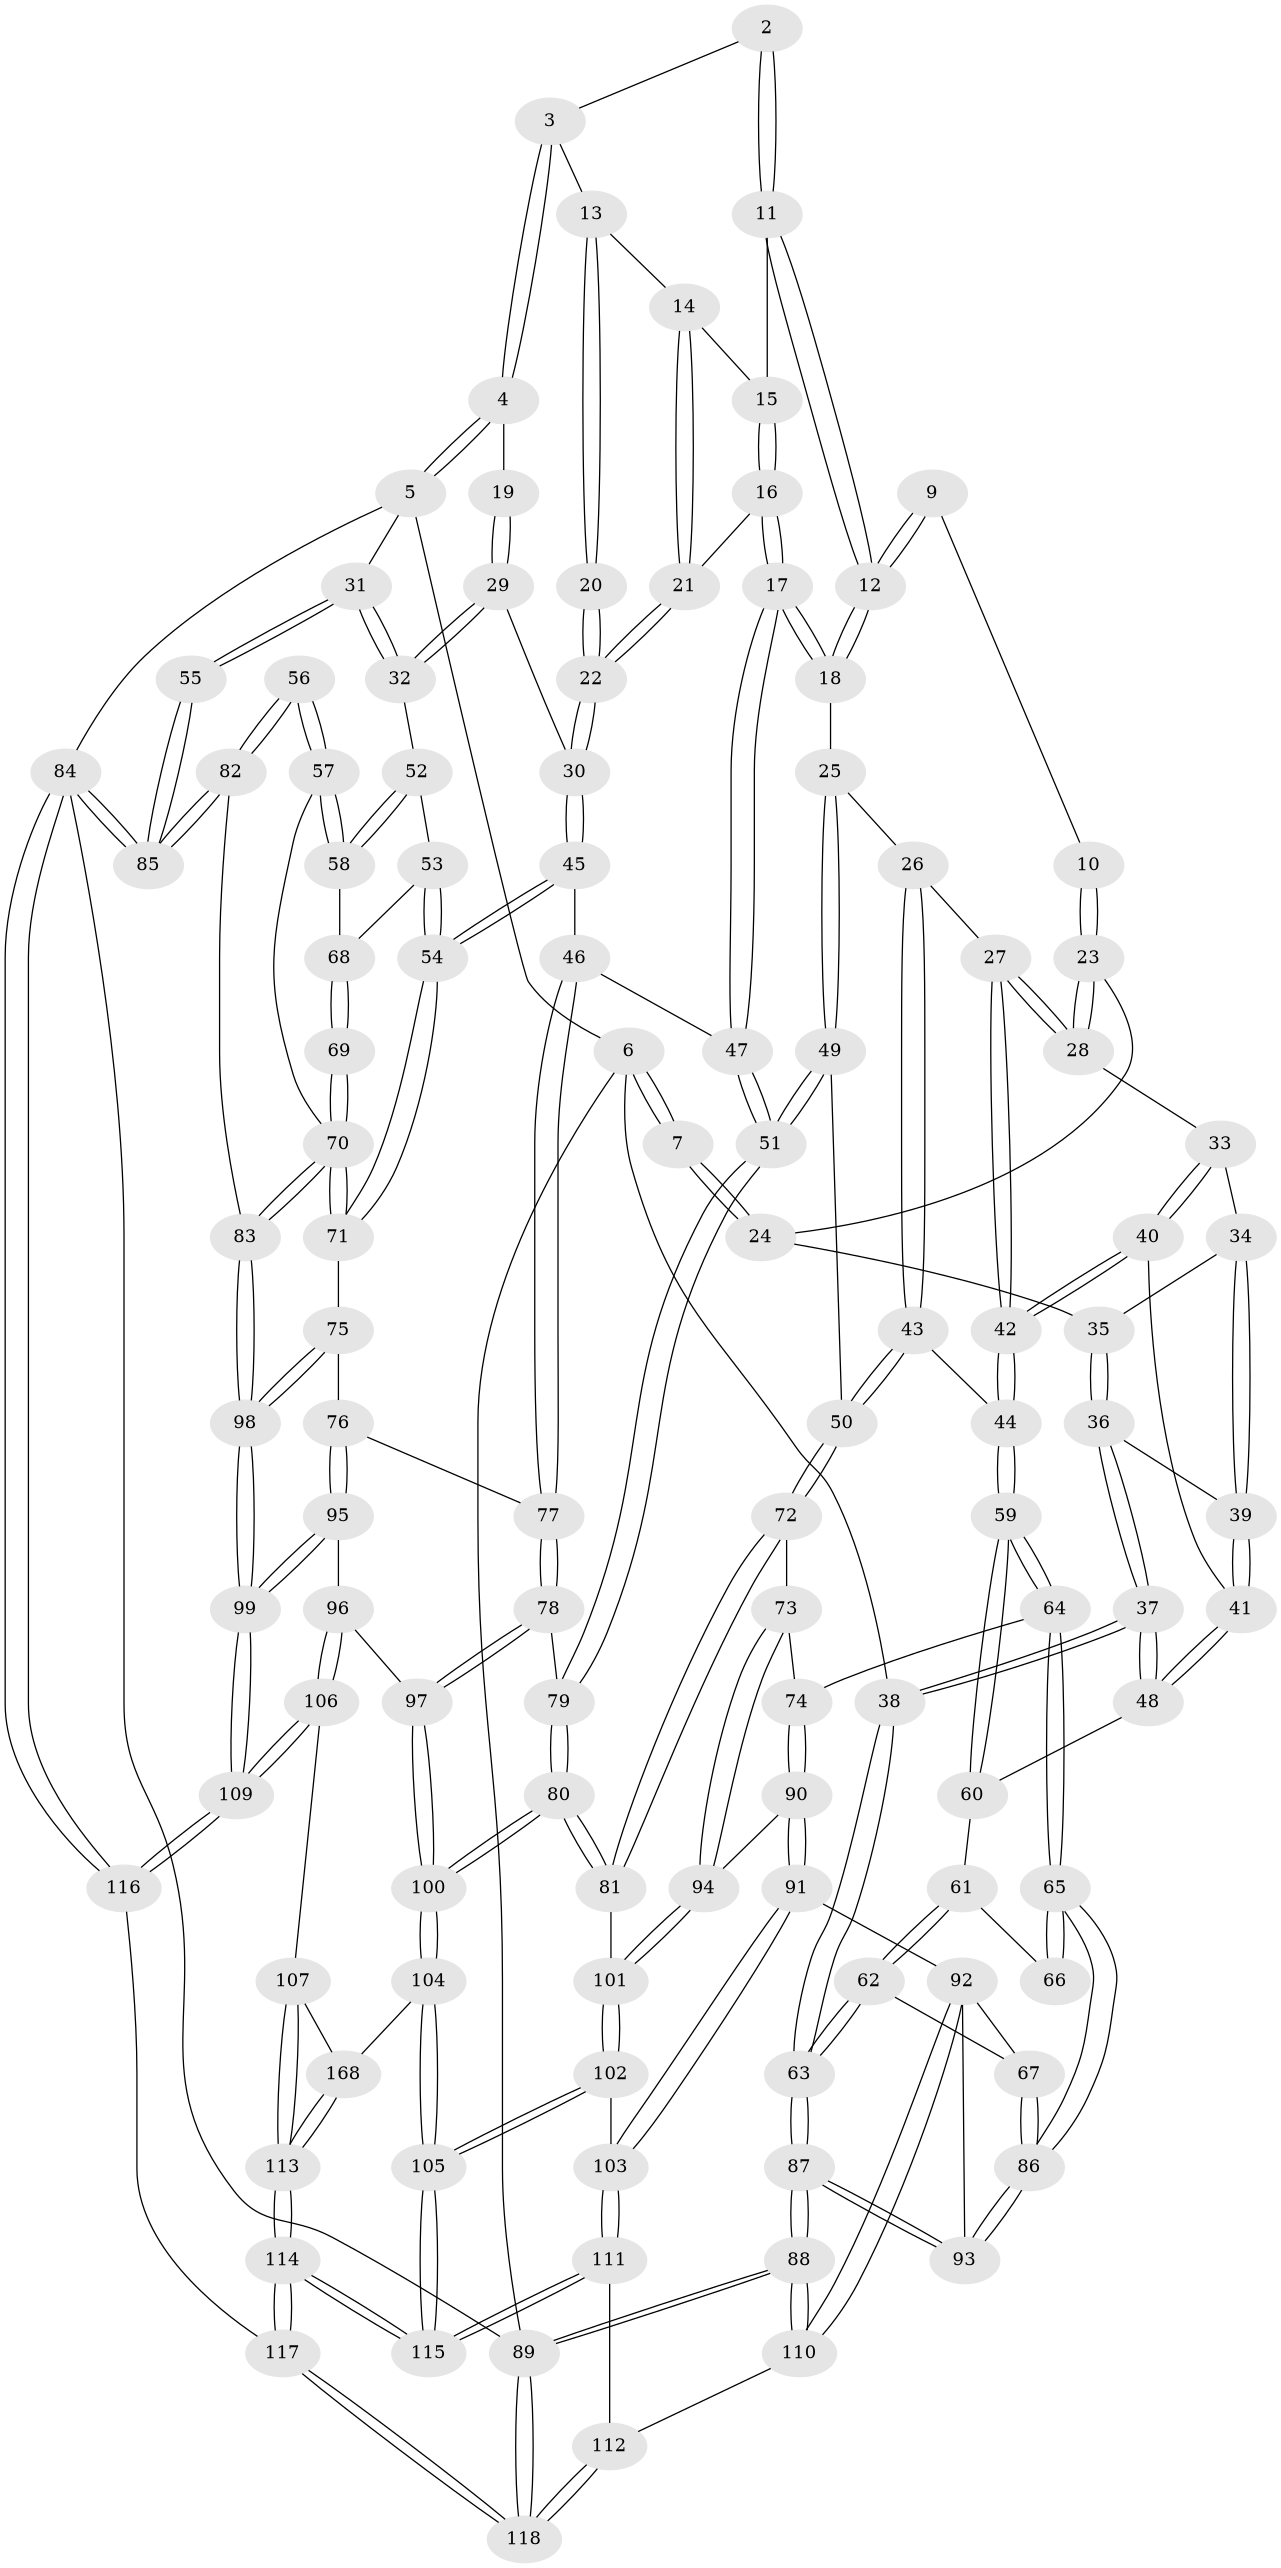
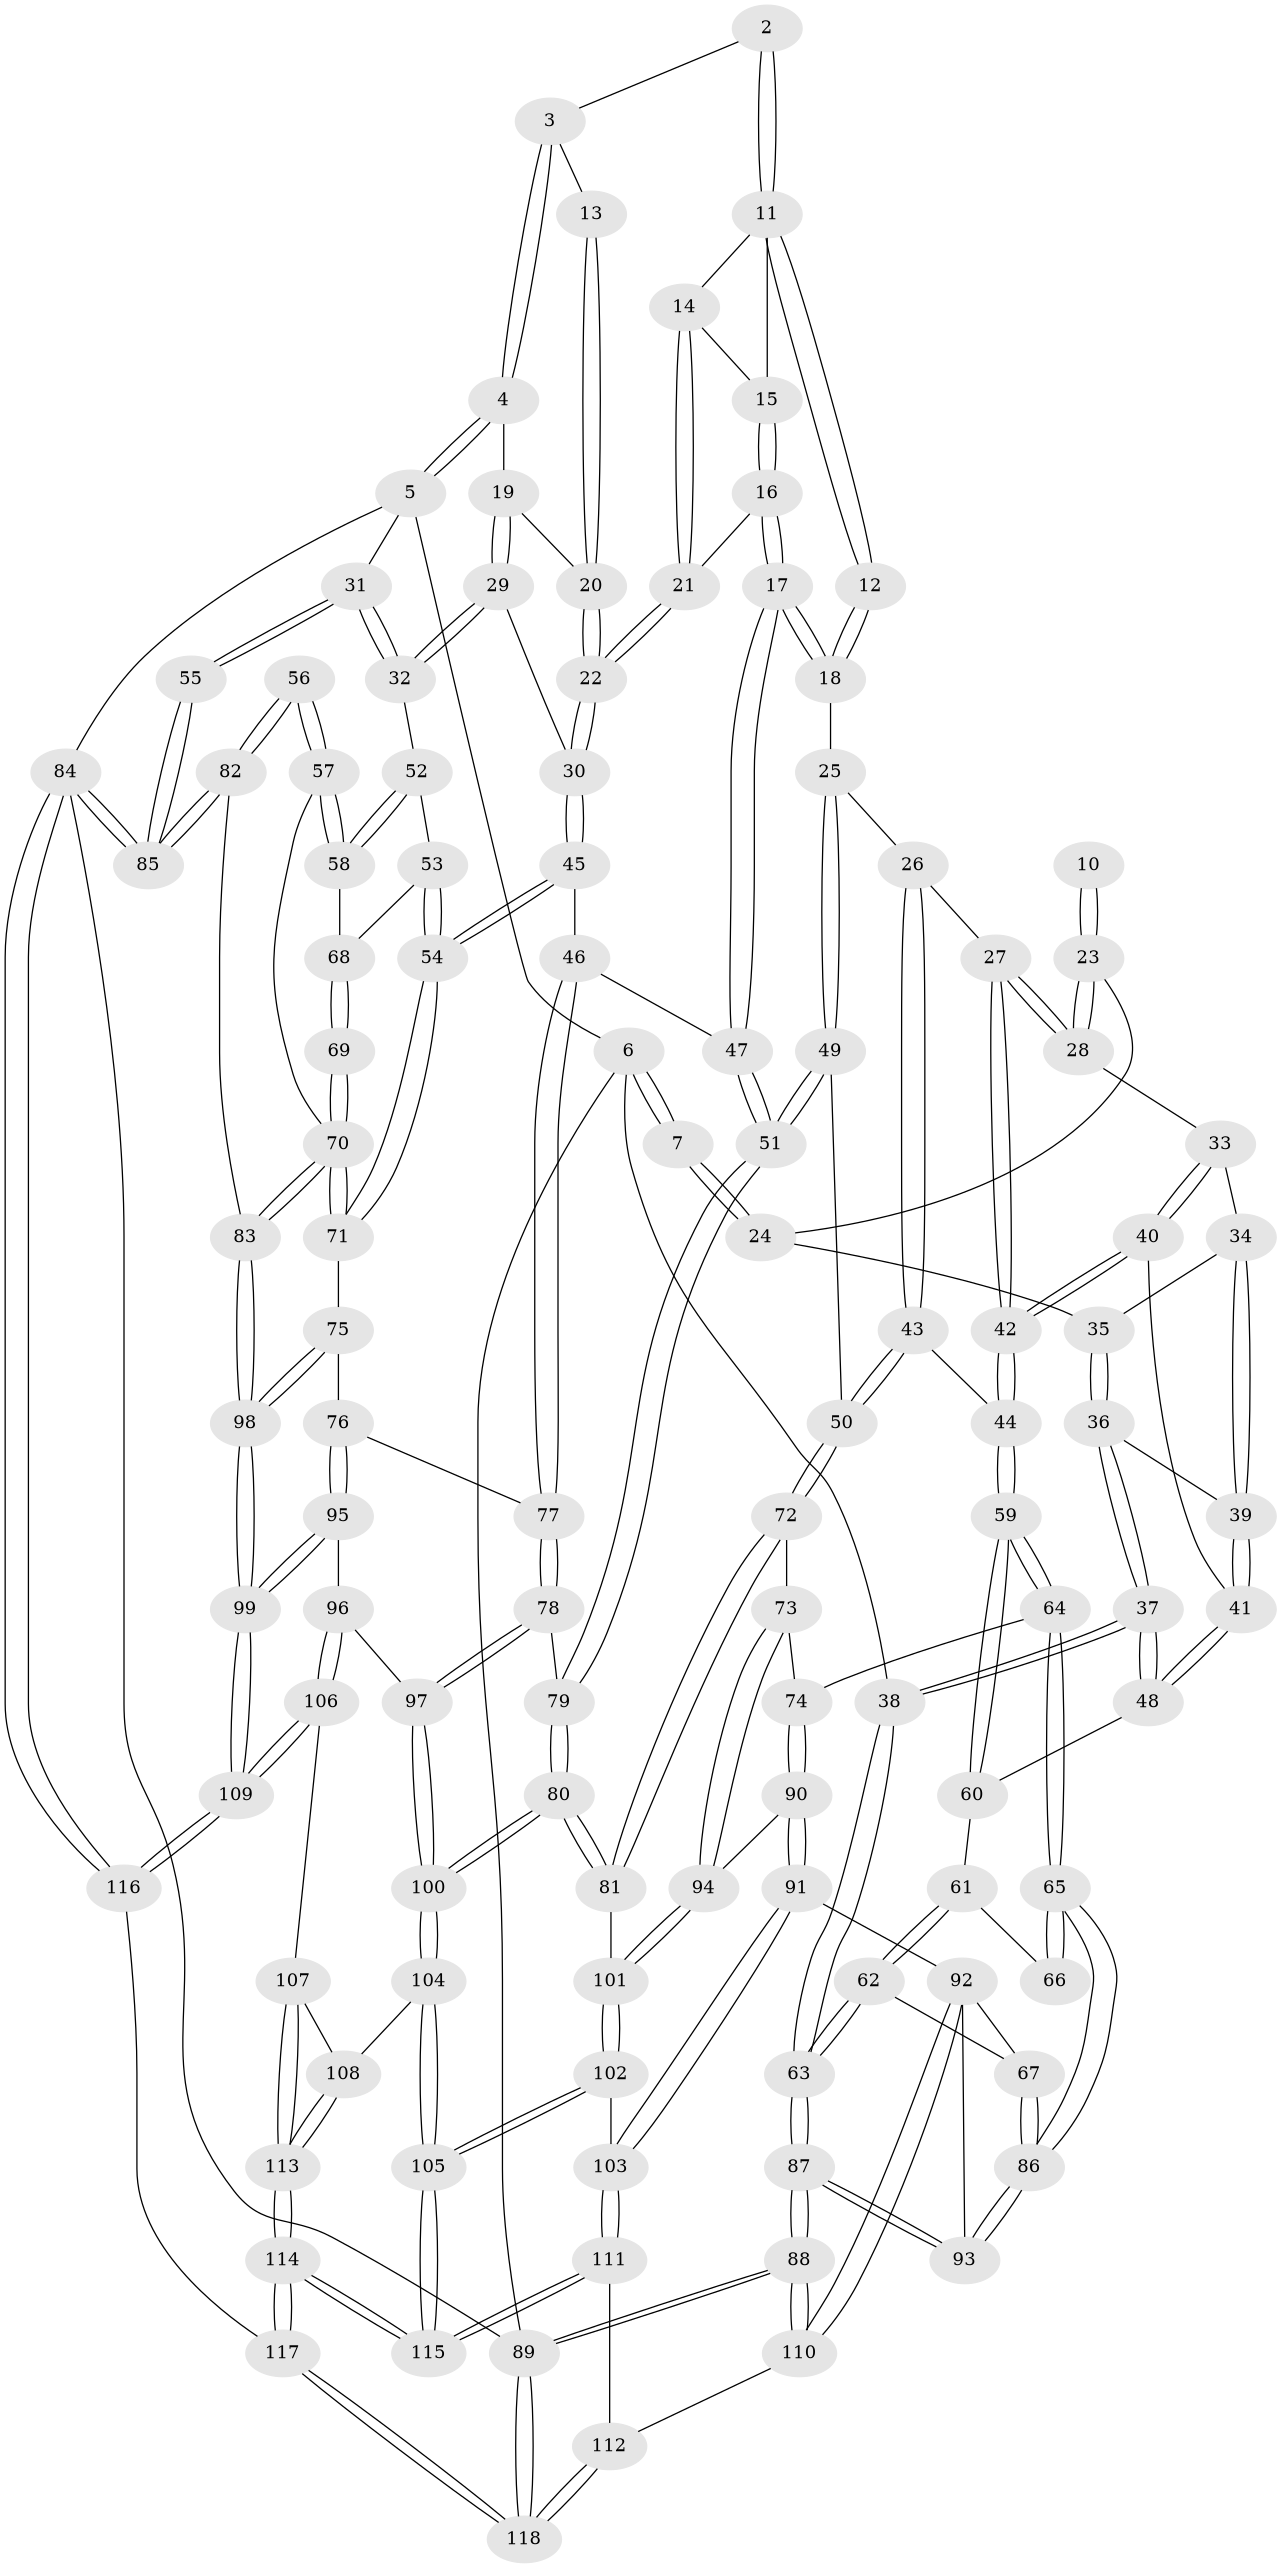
edge "13" -- "14": now "11" -- "14"
node "9": removed
edge "19" -- "20": added
node "168": label "168" -> "108"
